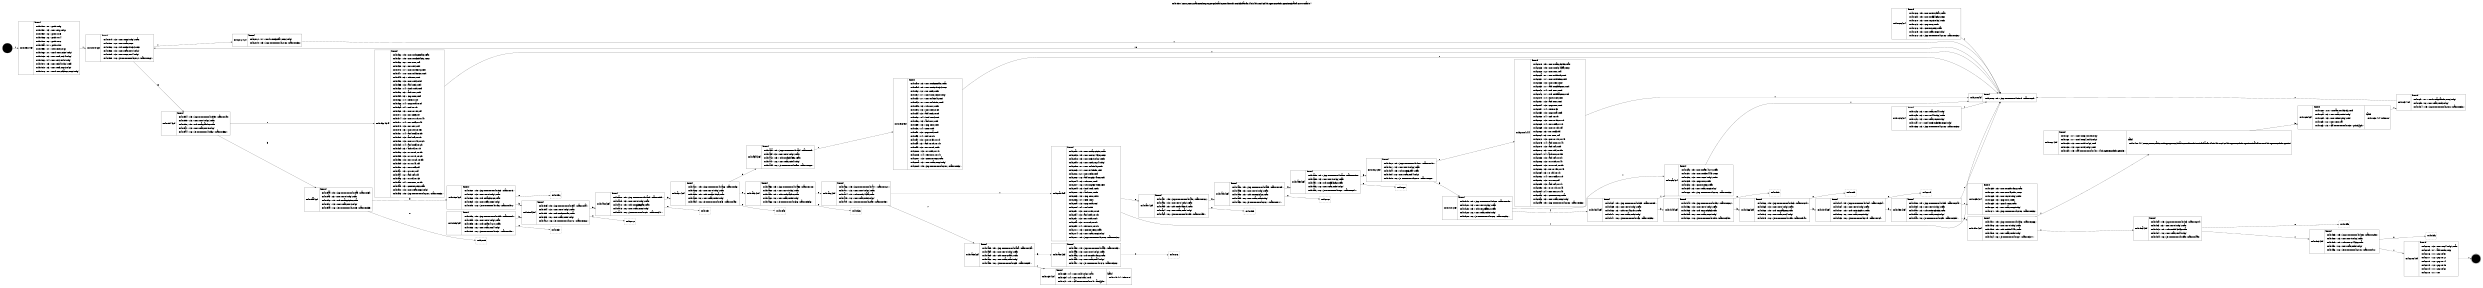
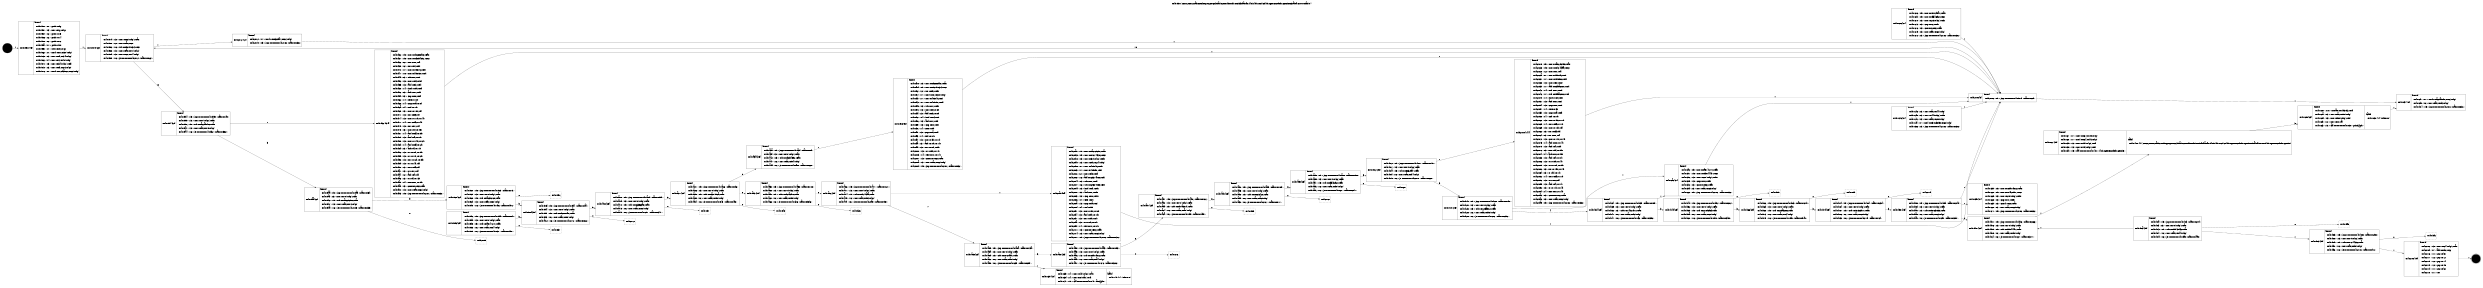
edge "0x401cf7 [18]" -> "0x40218c [5]": reversed
edge "0x4020ae [94]" -> "0x401ab7 [25]": now "0x401a9e [25]" -> "0x401ab7 [25]"
edge "0x401bb1 [25]" -> "0x401bca [25]": reversed
